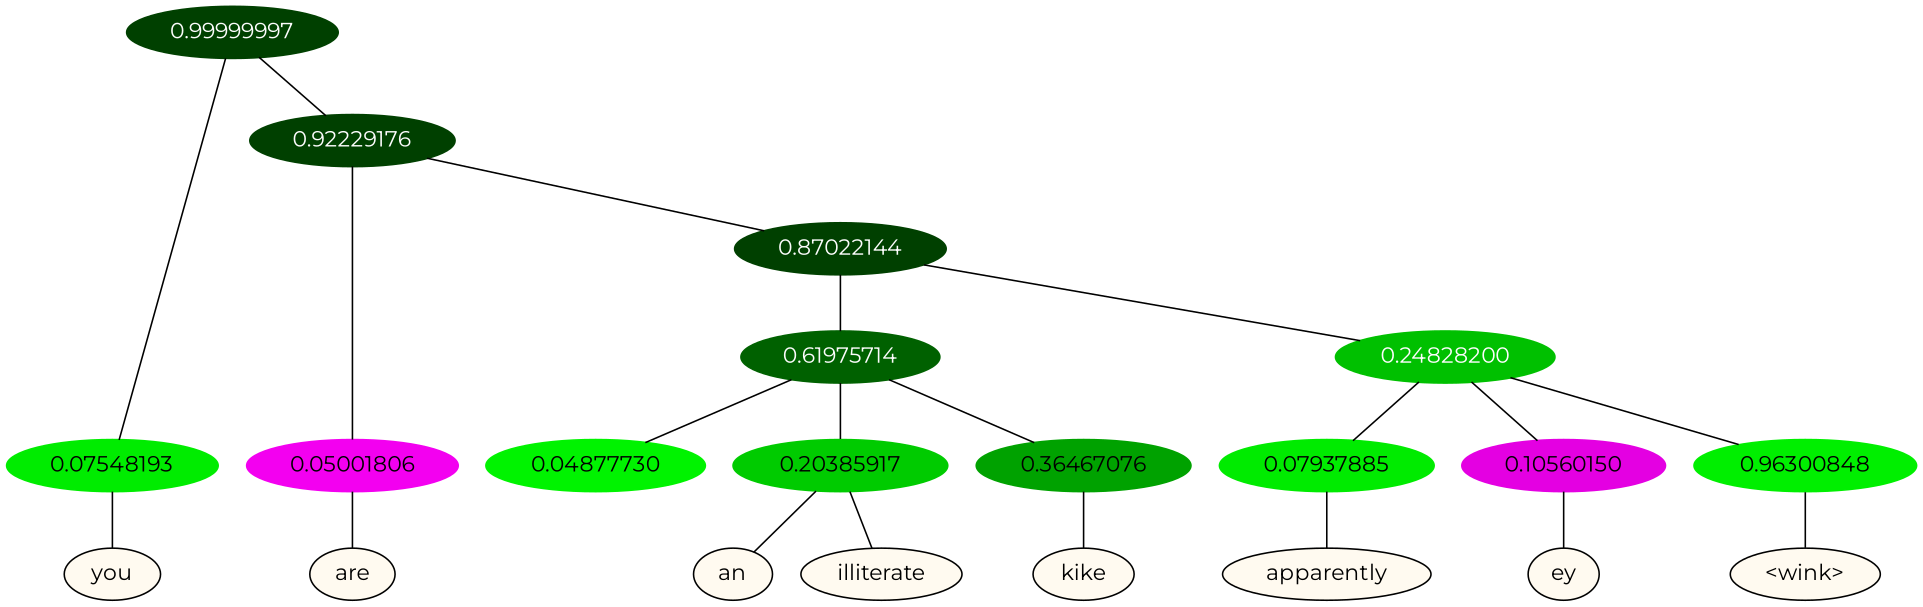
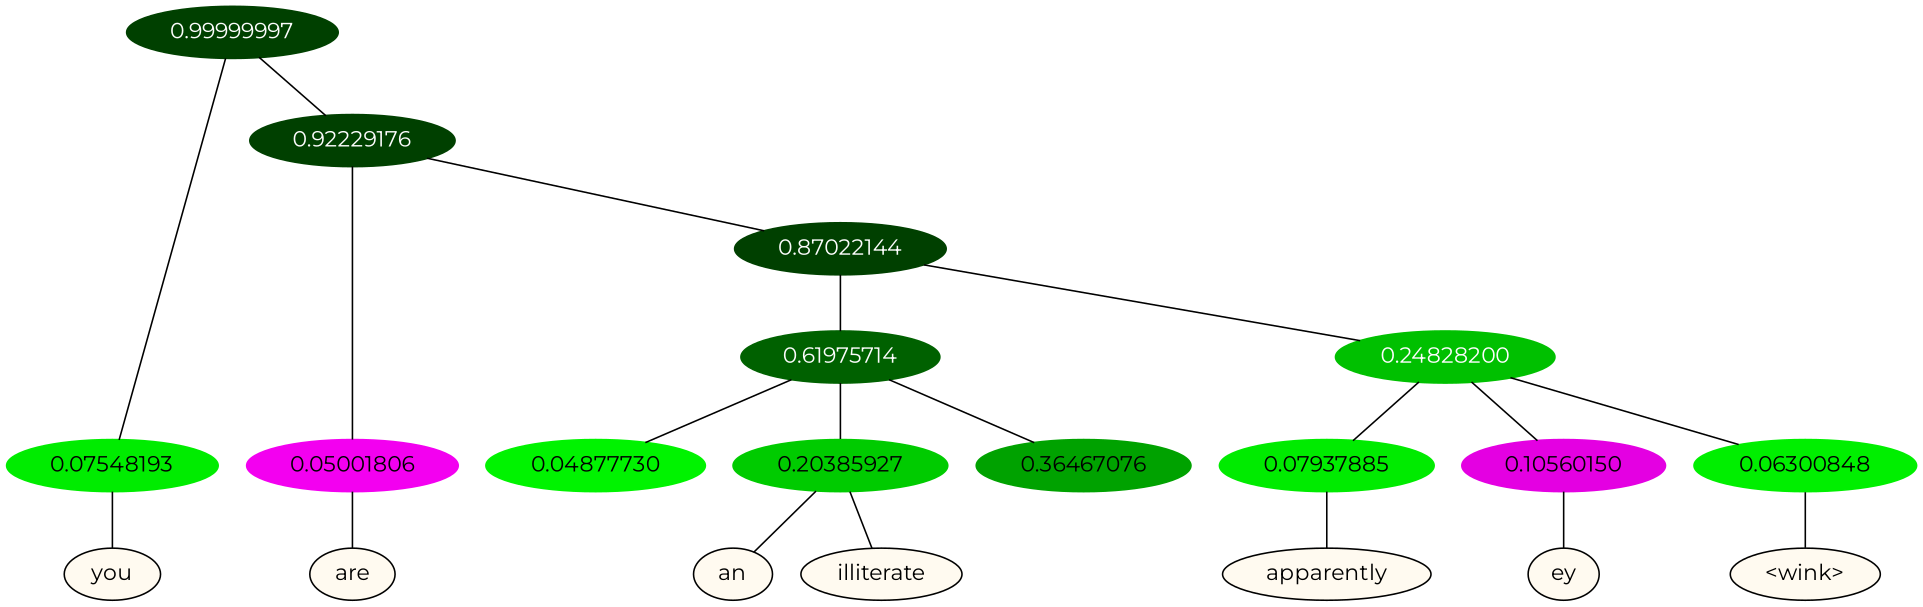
node "0.20385917": label "0.20385917" -> "0.20385927"
node "0.96300848": label "0.96300848" -> "0.06300848"
node "kike": removed
